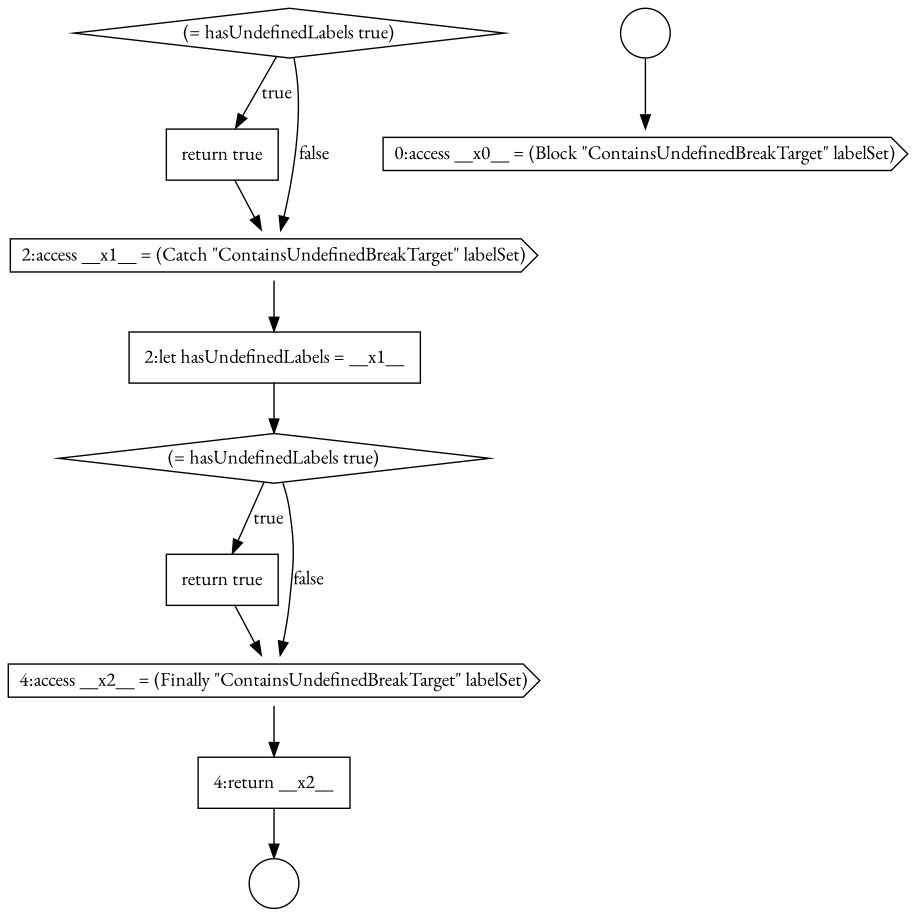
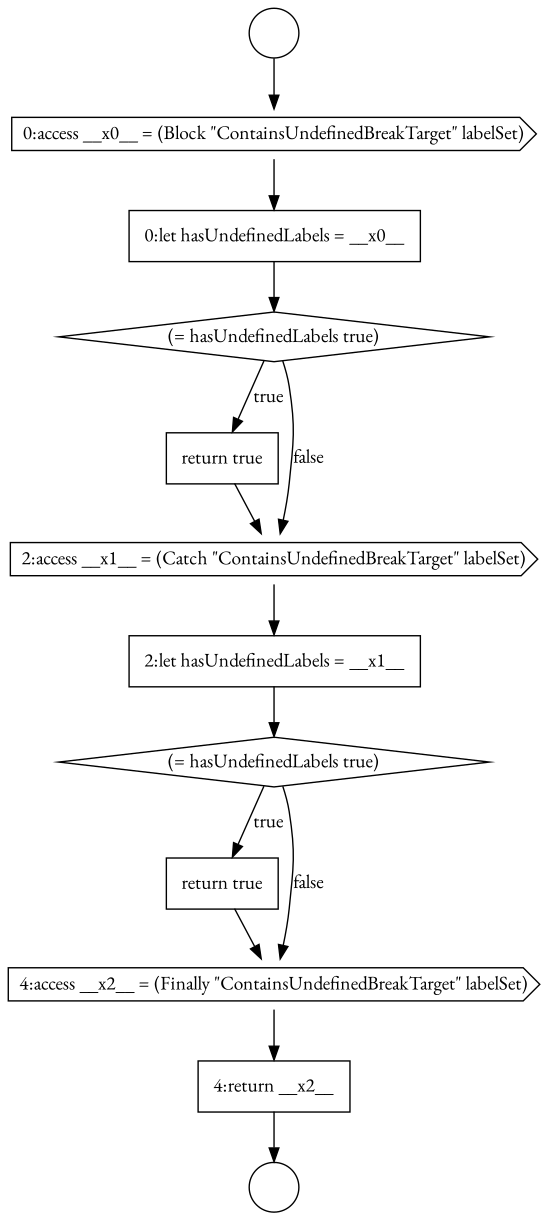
node "0:let hasUndefinedLabels = __x0__": added
